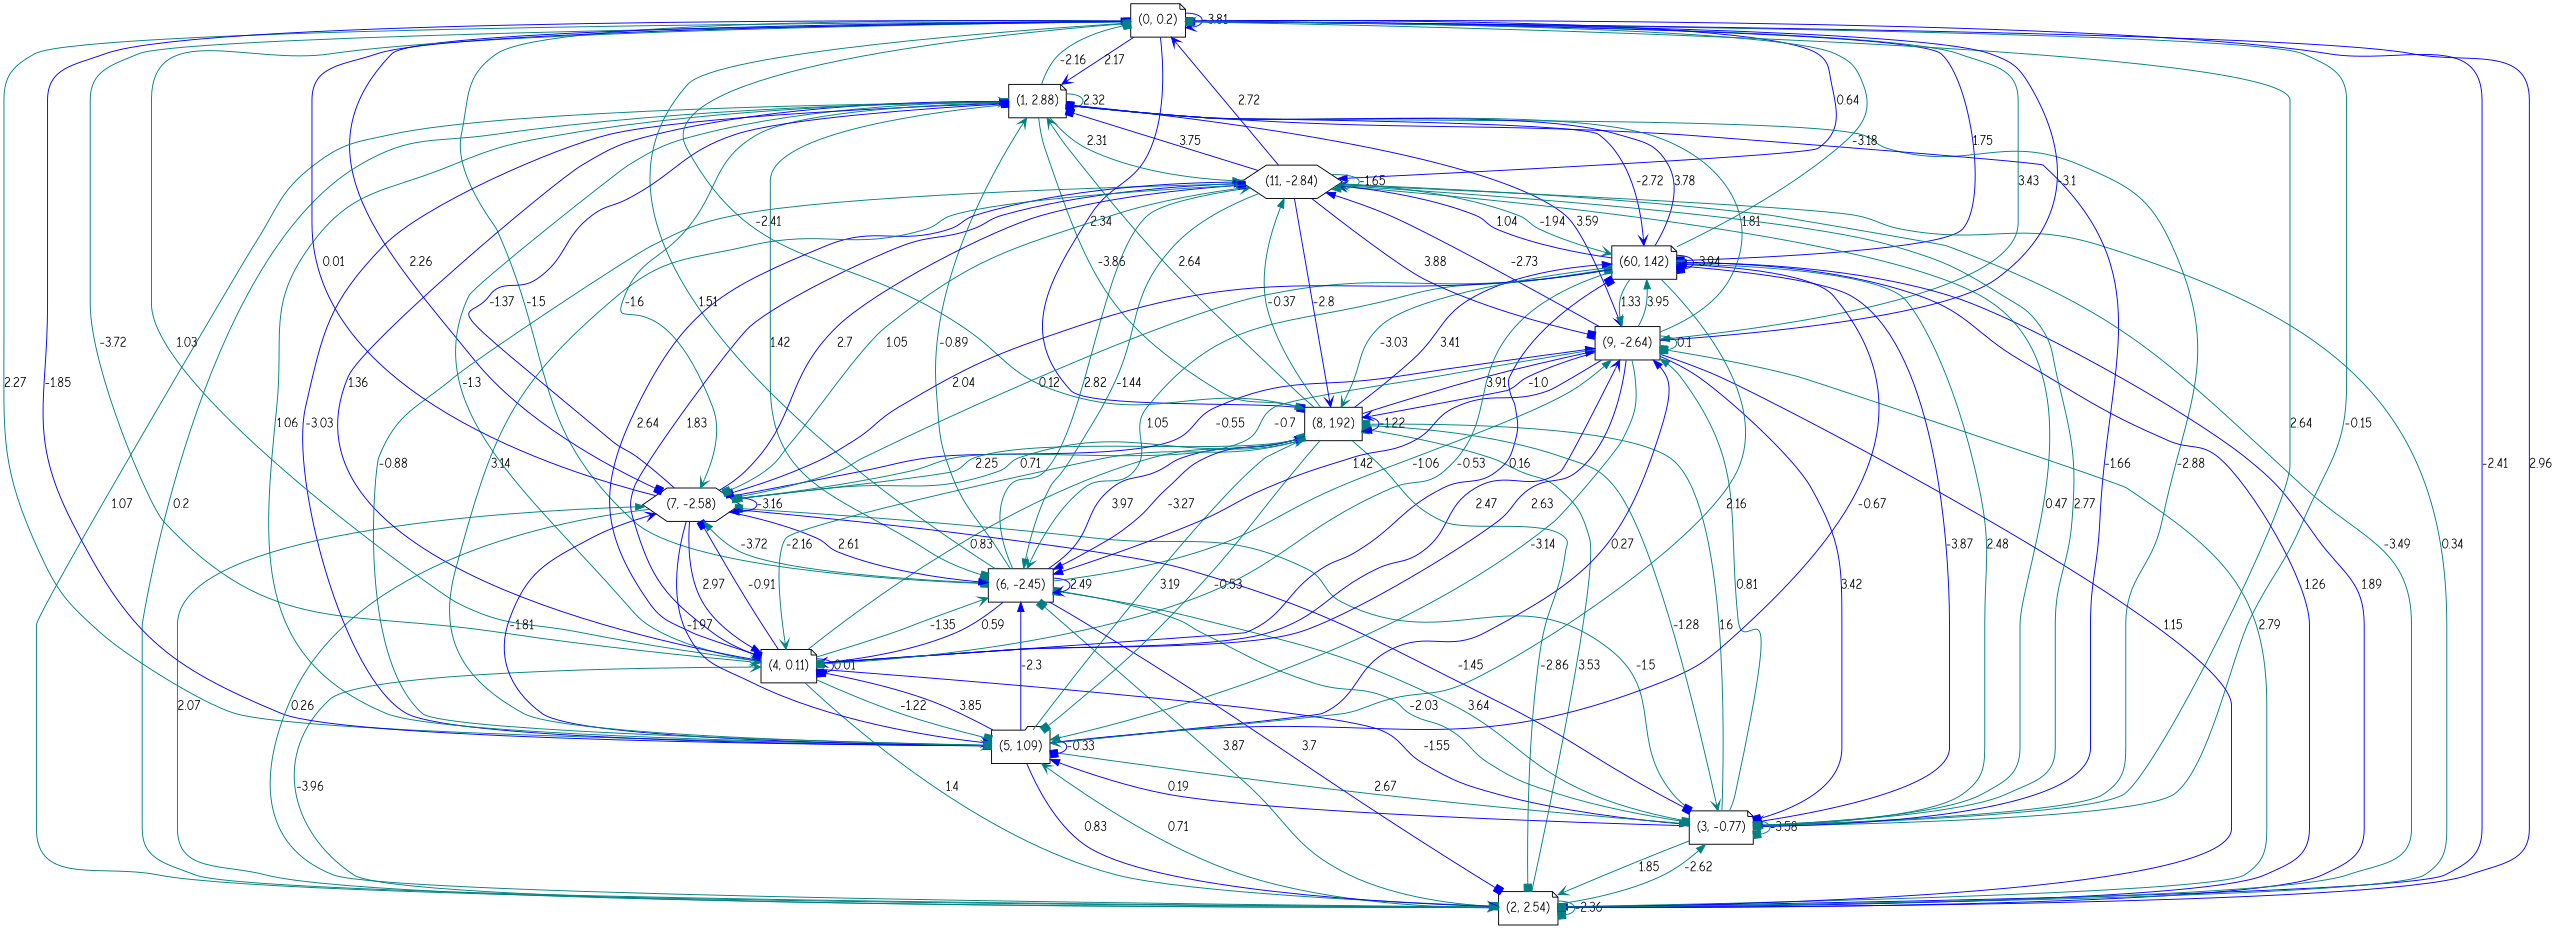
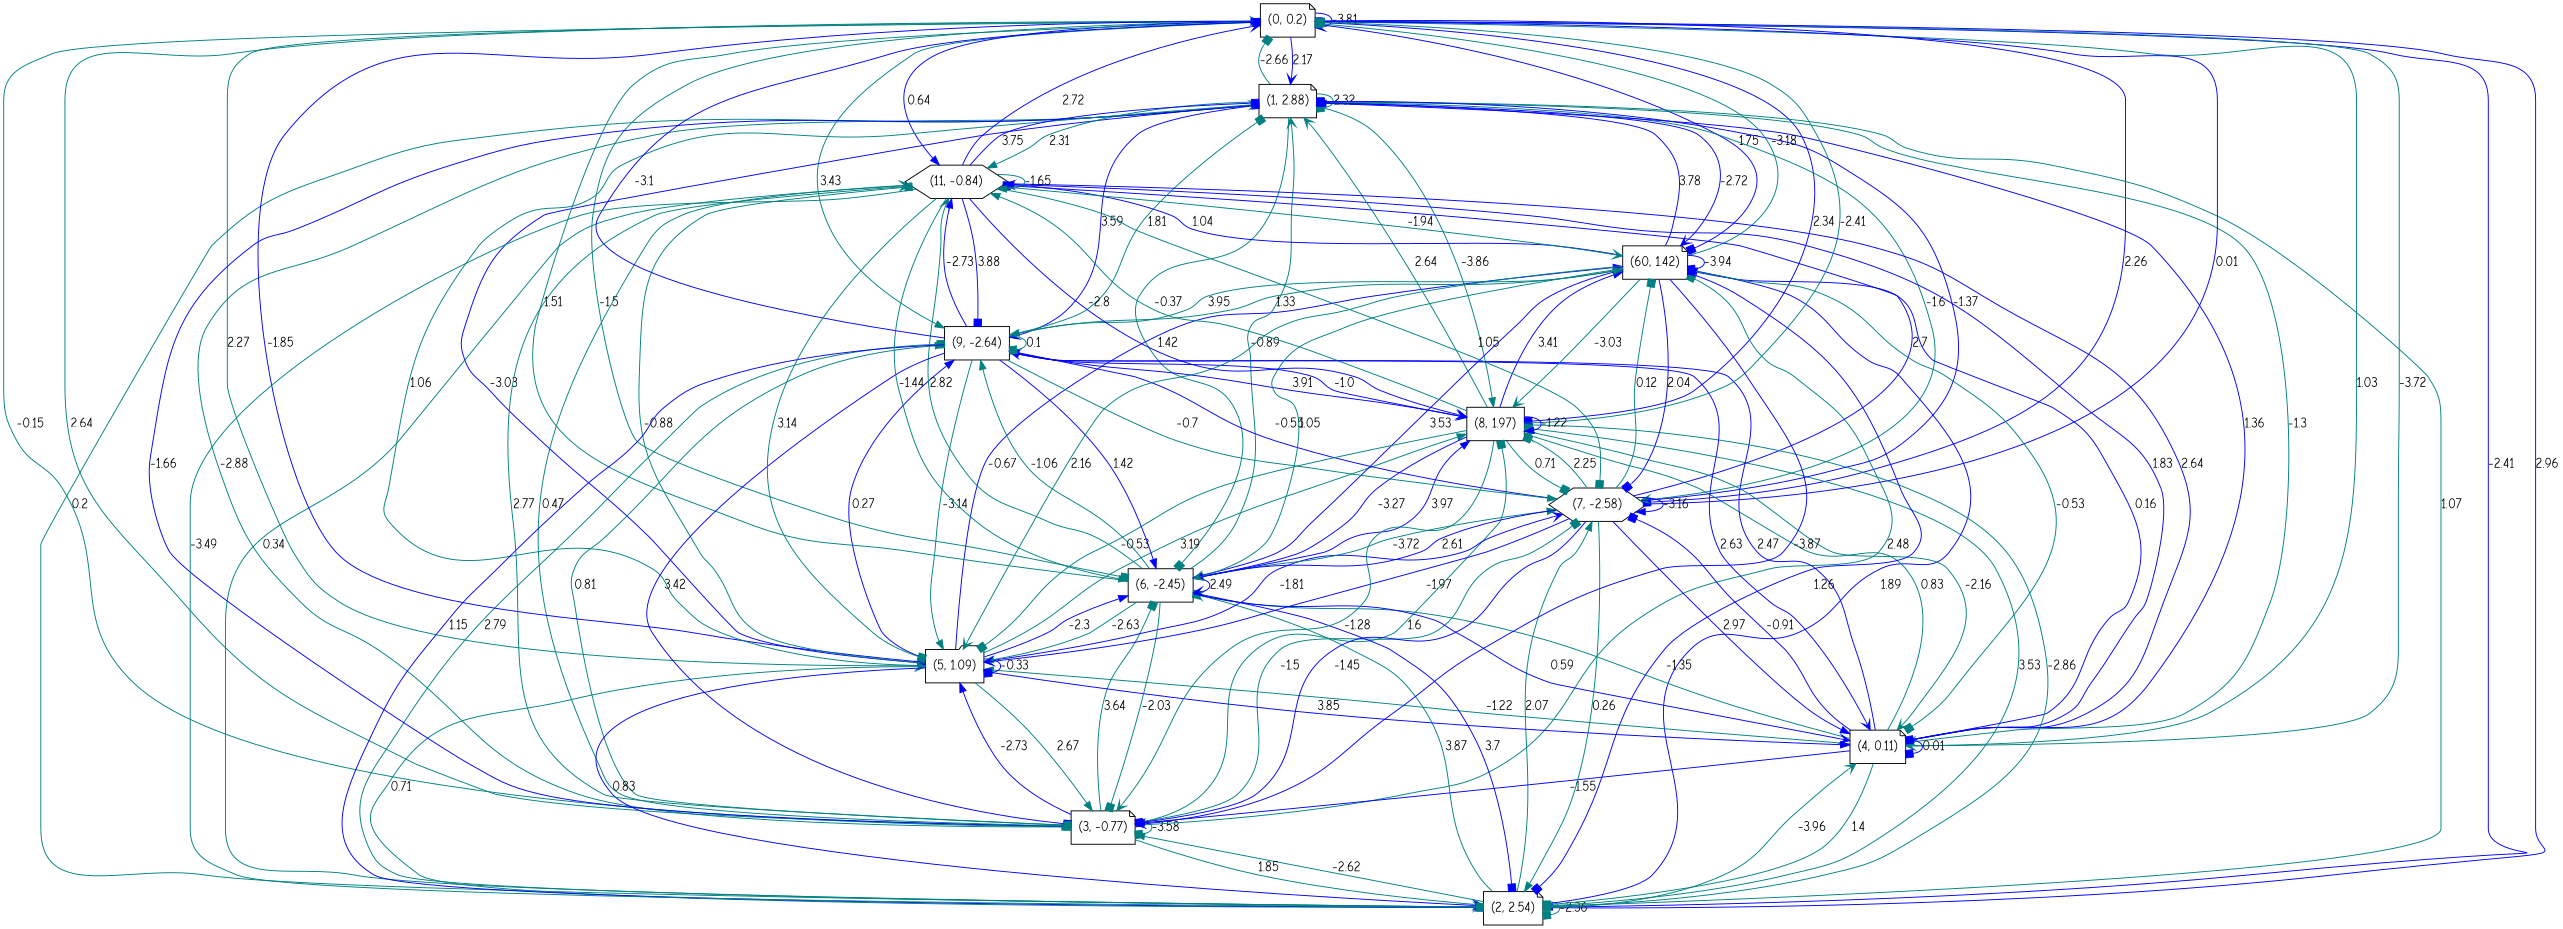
edge "(1, 2.88)" -> "(0, 0.2)": label "-2.16" -> "-2.66"
node "(11, -2.84)": label "(11, -2.84)" -> "(11, -0.84)"
node "(8, 1.92)": label "(8, 1.92)" -> "(8, 1.97)"
edge "(6, -2.45)" -> "(60, 1.42)": added, label "3.53"
edge "(6, -2.45)" -> "(5, 1.09)": added, label "-2.63"
edge "(4, 0.11)" -> "(5, 1.09)": arrowhead box -> normal
edge "(3, -0.77)" -> "(5, 1.09)": label "0.19" -> "-2.73"
